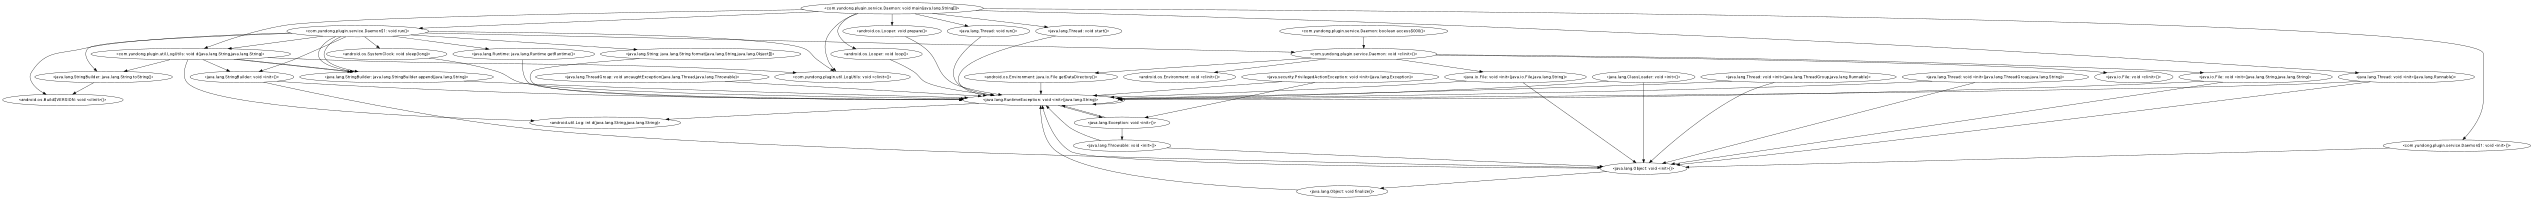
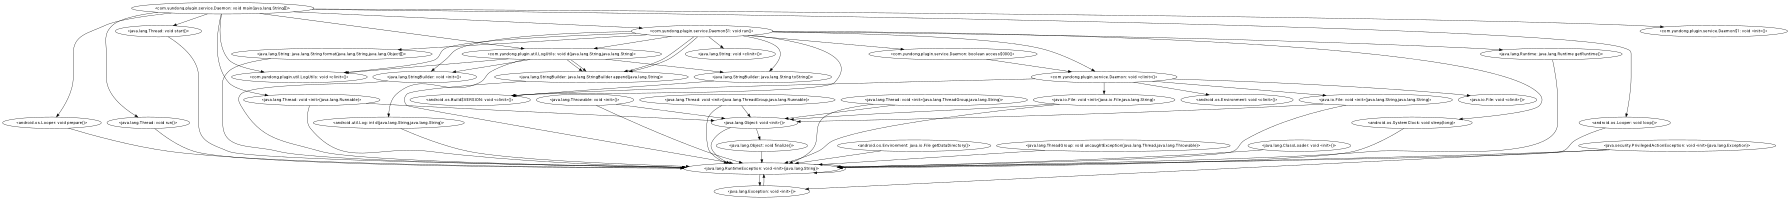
edge "<com.yundong.plugin.service.Daemon$1: void run()>" -> "<com.yundong.plugin.service.Daemon: boolean access$000()>": added
node "<java.lang.String: void <clinit>()>": added
edge "<com.yundong.plugin.service.Daemon: void <clinit>()>" -> "<android.os.Environment: java.io.File getDataDirectory()>": now "<com.yundong.plugin.service.Daemon: void <clinit>()>" -> "<android.os.Build$VERSION: void <clinit>()>"
edge "<java.lang.RuntimeException: void <init>(java.lang.String)>" -> "<android.util.Log: int d(java.lang.String,java.lang.String)>": reversed
edge "<java.lang.ClassLoader: void <init>()>" -> "<java.lang.Object: void <init>()>": removed
edge "<java.lang.Exception: void <init>()>" -> "<java.lang.Throwable: void <init>()>": removed
edge "<java.lang.StringBuilder: void <init>()>" -> "<java.lang.Object: void <init>()>": removed
edge "<com.yundong.plugin.service.Daemon$1: void <init>()>" -> "<java.lang.Object: void <init>()>": removed
